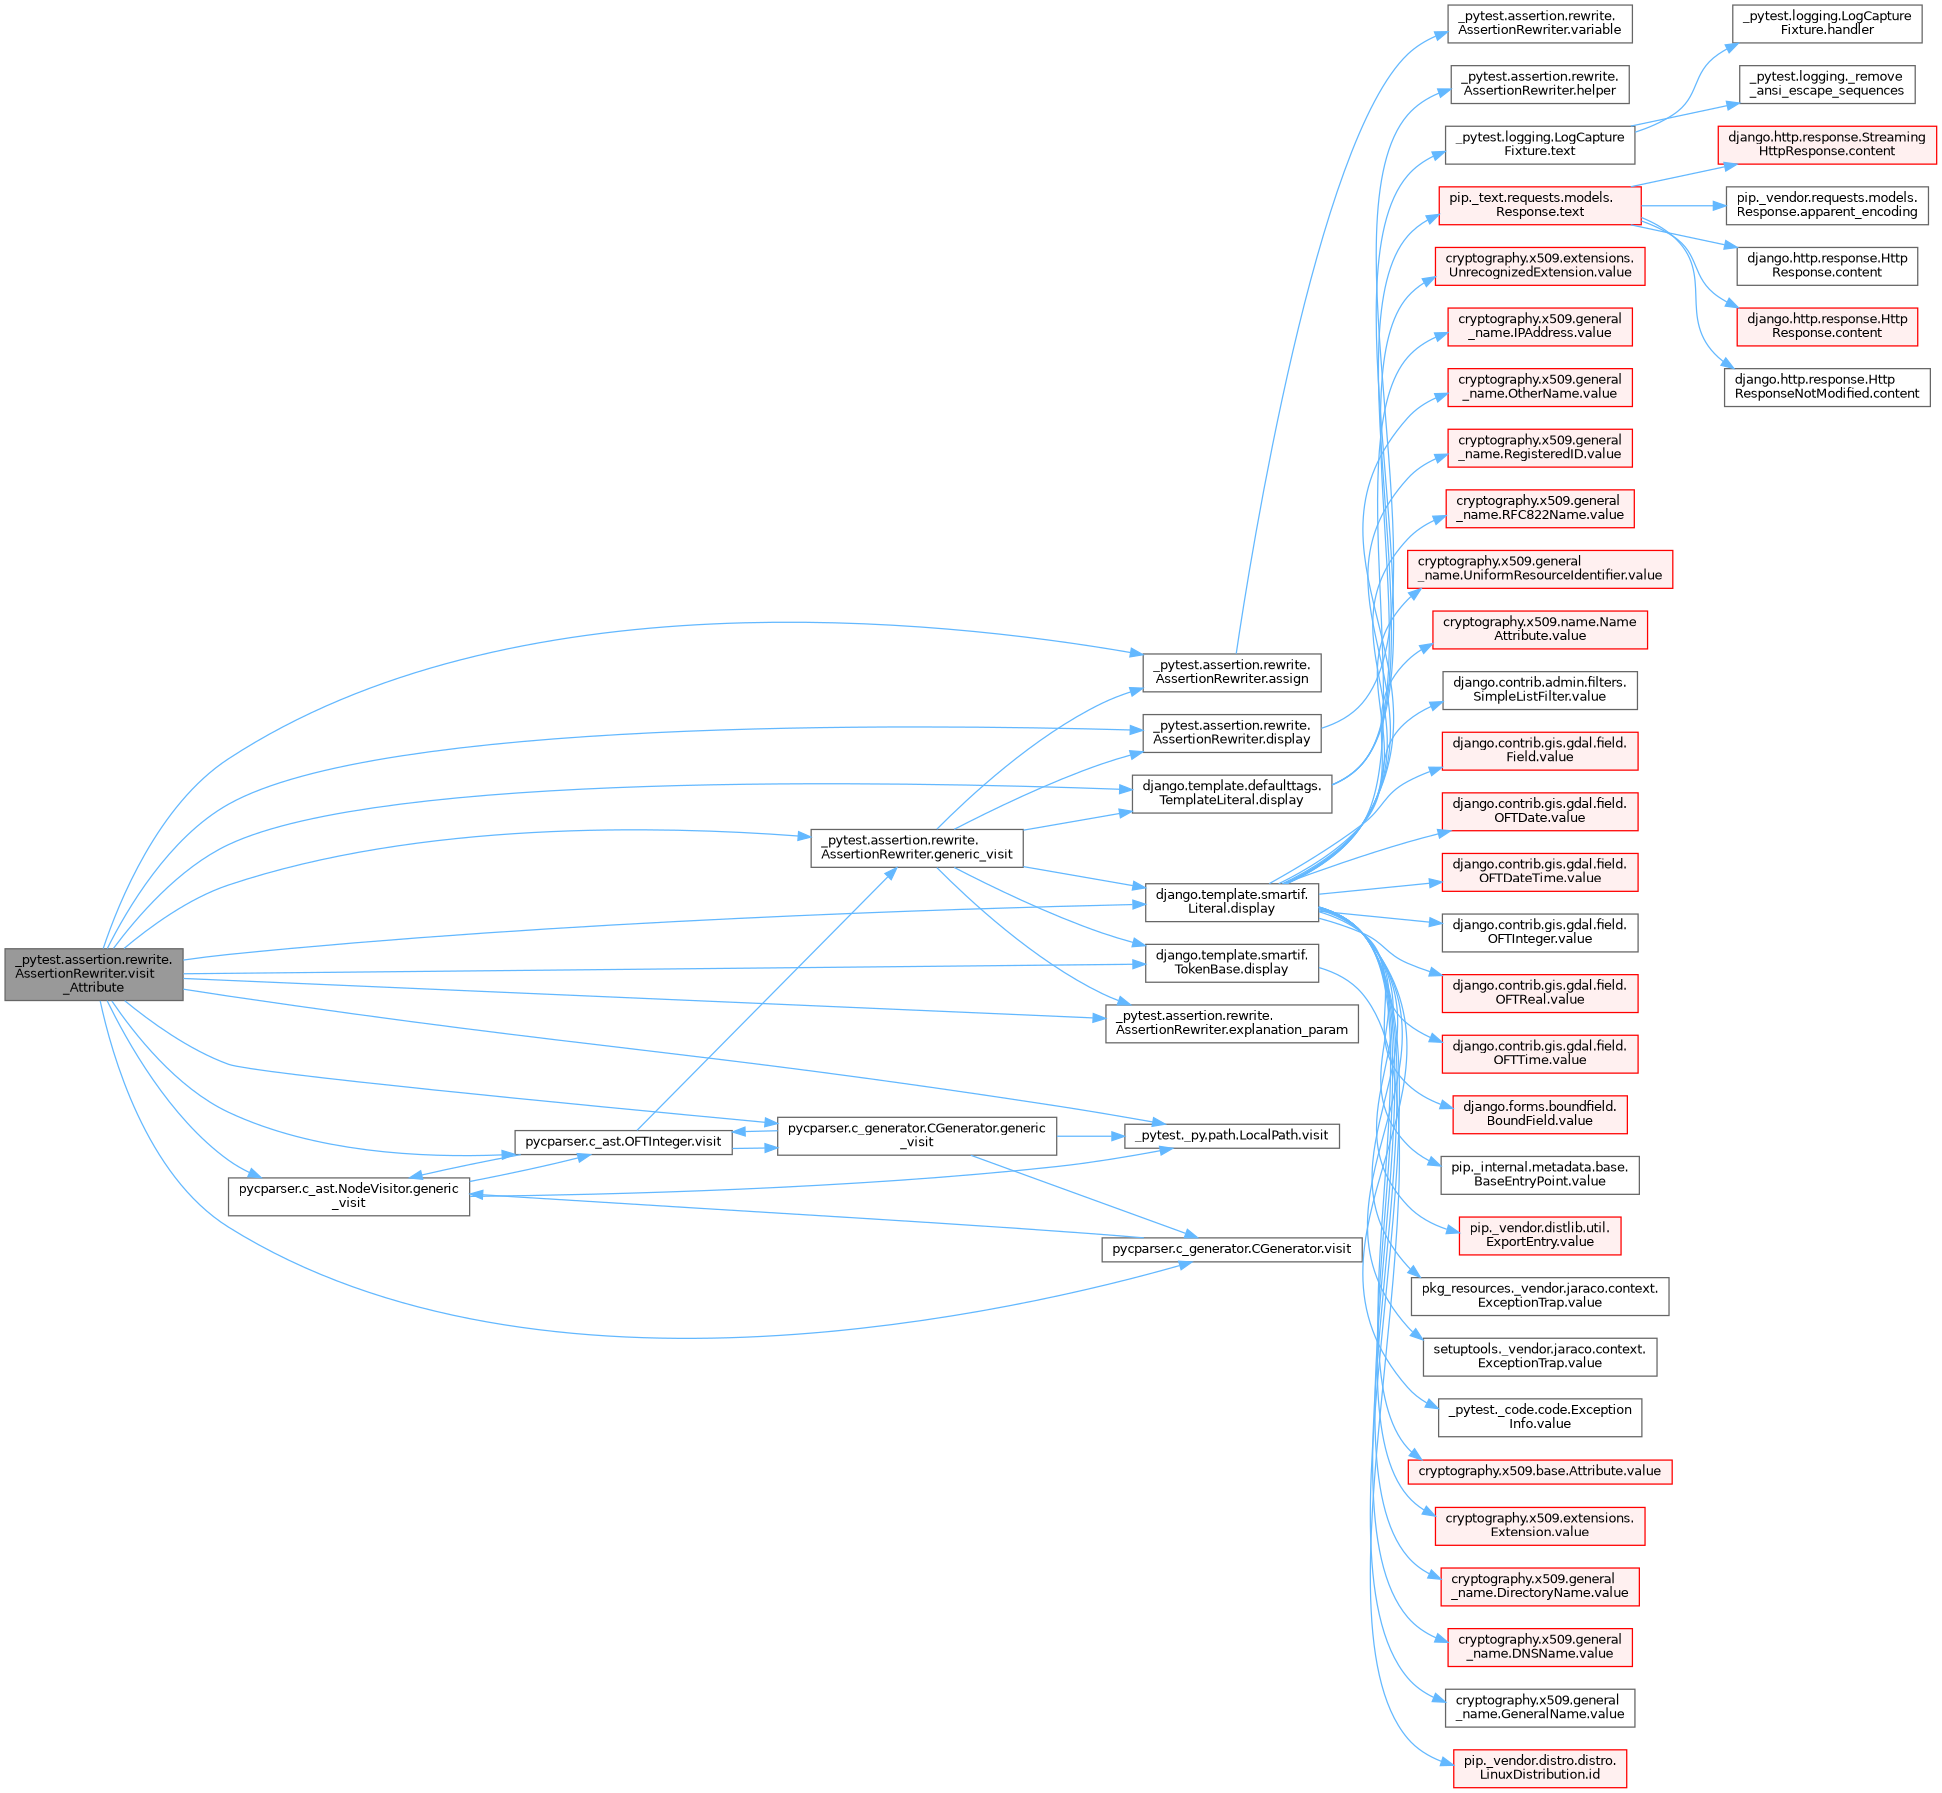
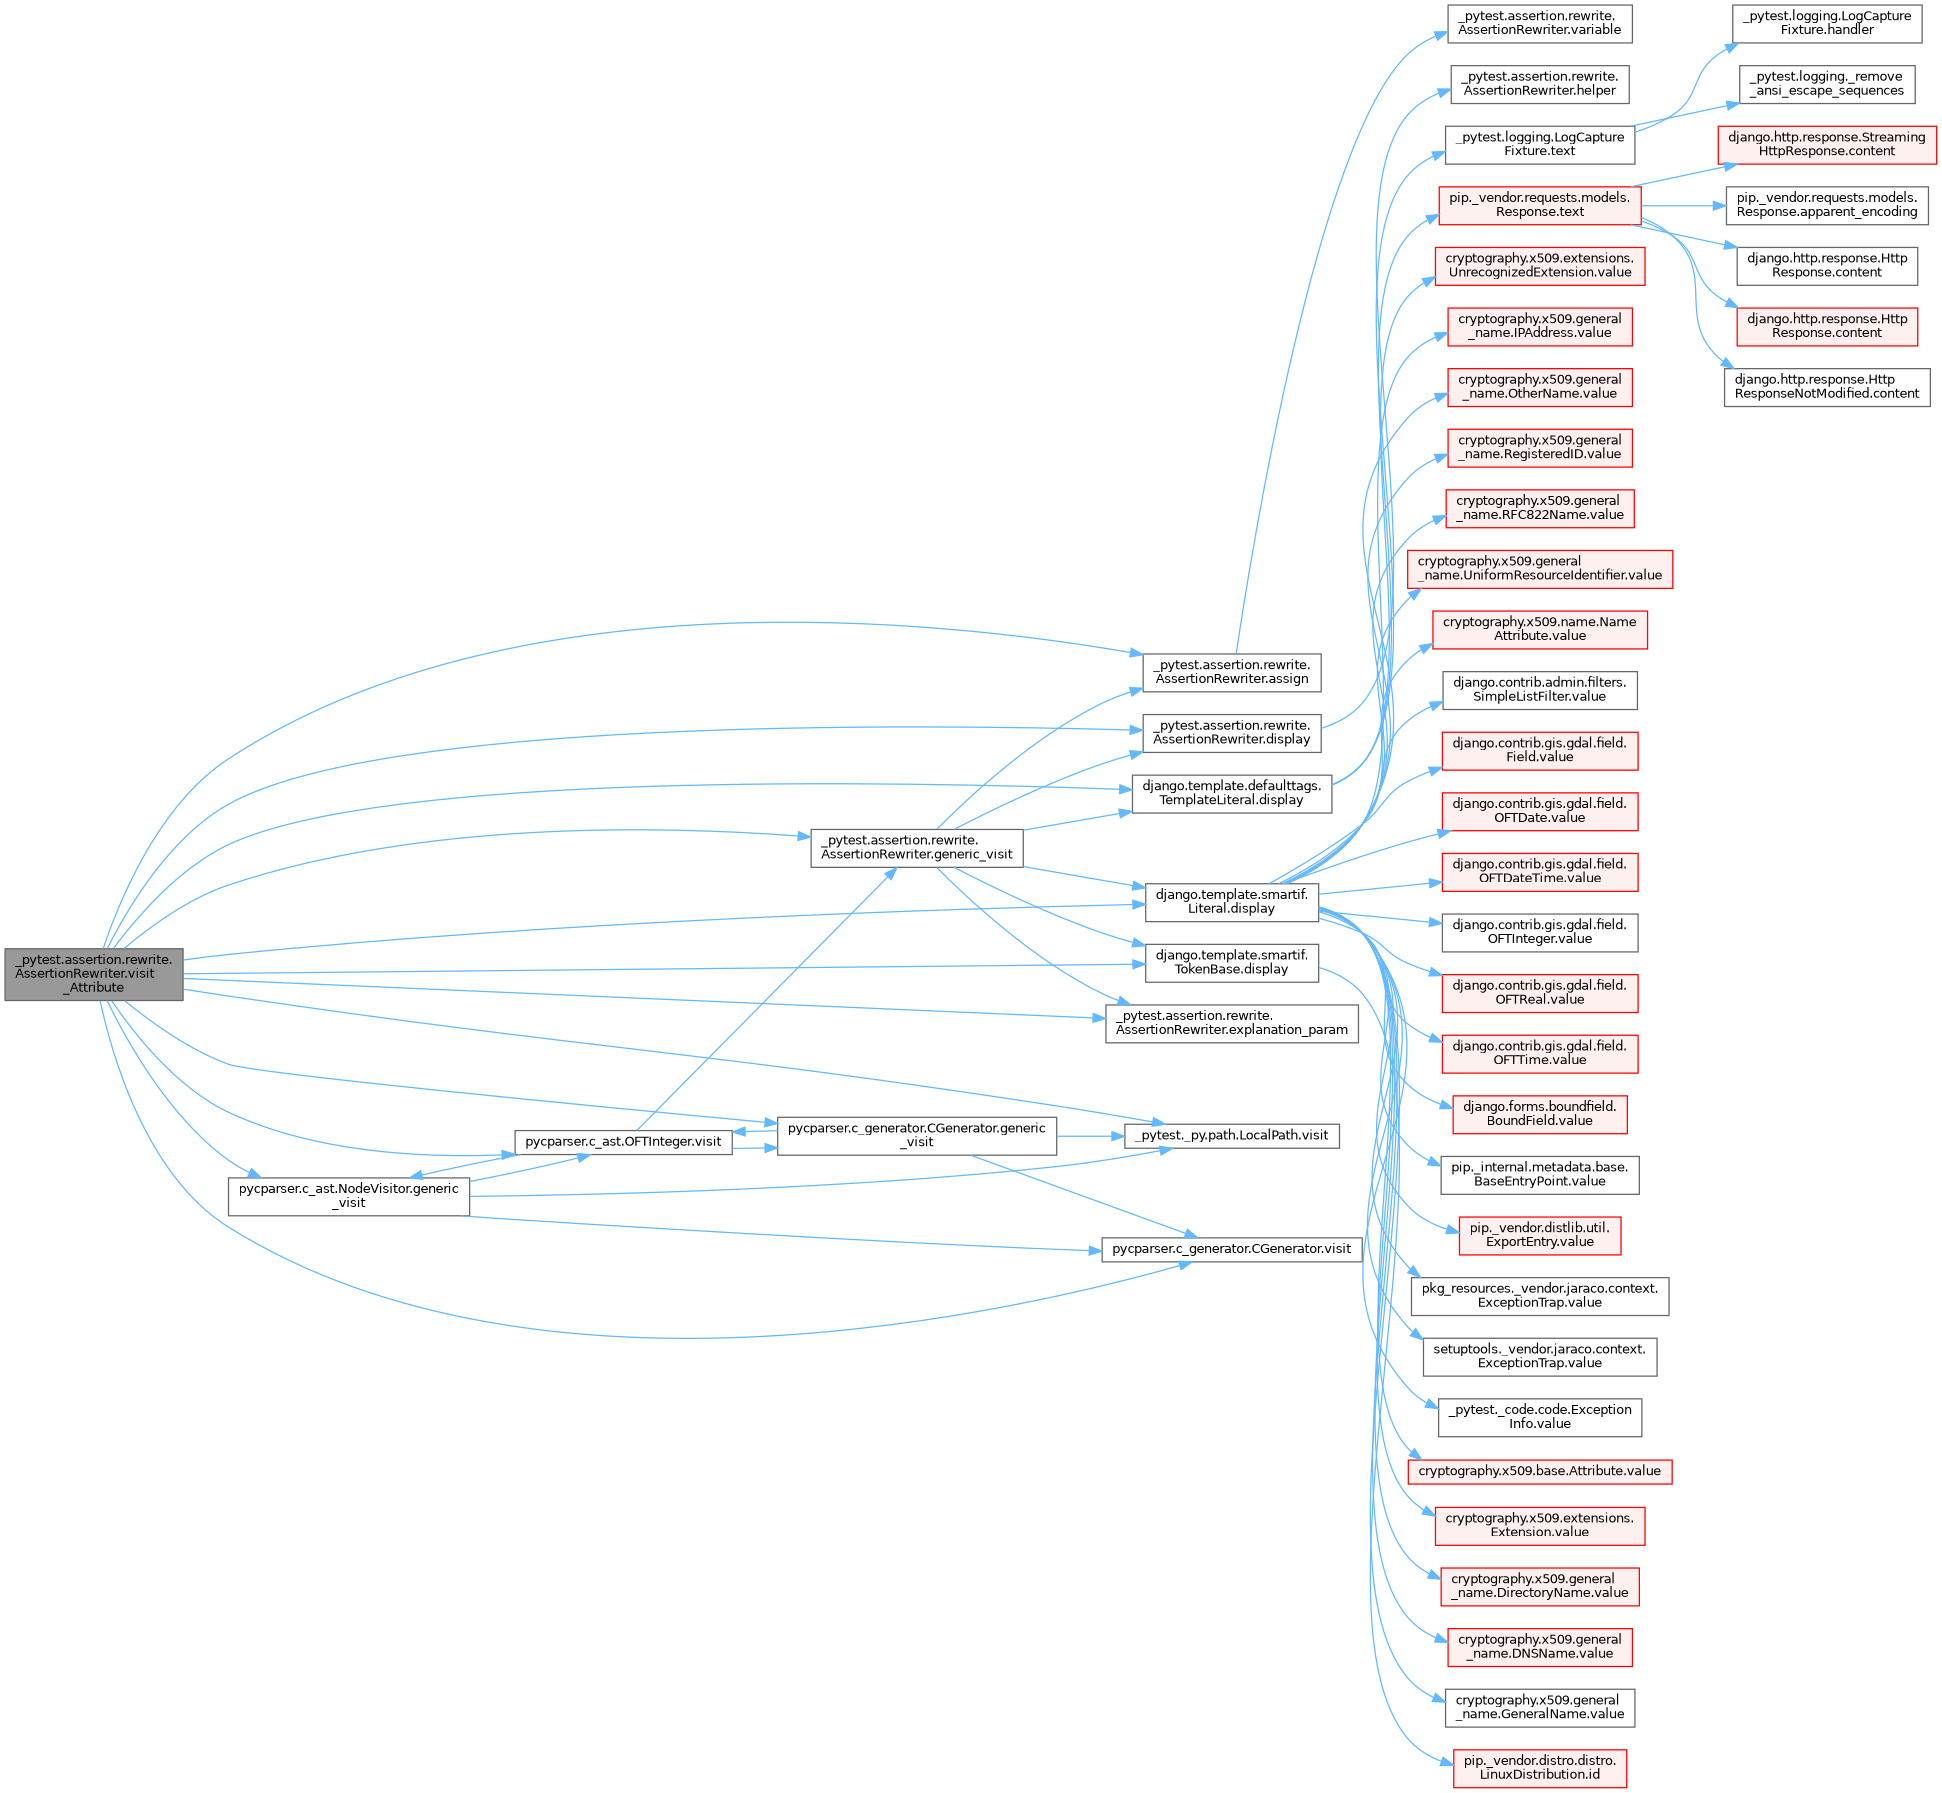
node "pip._text.requests.models. Response.text": label "pip._text.requests.models. Response.text" -> "pip._vendor.requests.models. Response.text"
edge "pycparser.c_generator.CGenerator.visit" -> "pycparser.c_ast.NodeVisitor.generic _visit": reversed
